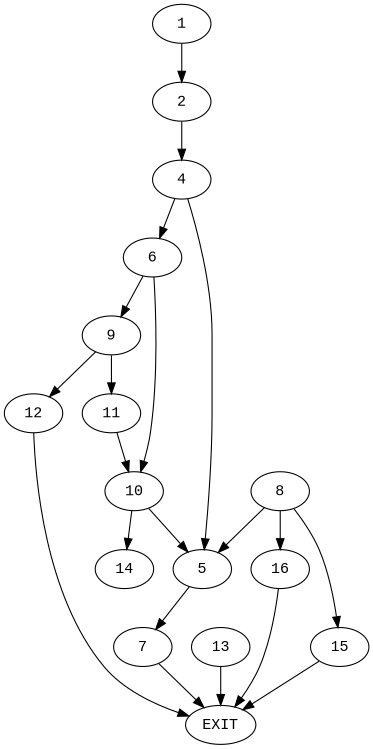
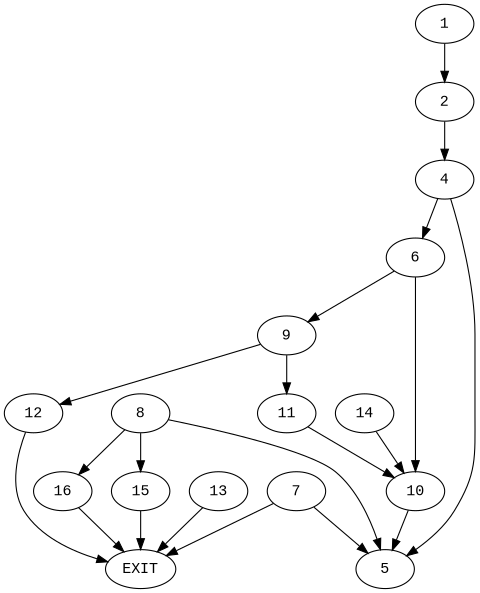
edge "10" -> "14": reversed
edge "5" -> "7": reversed
